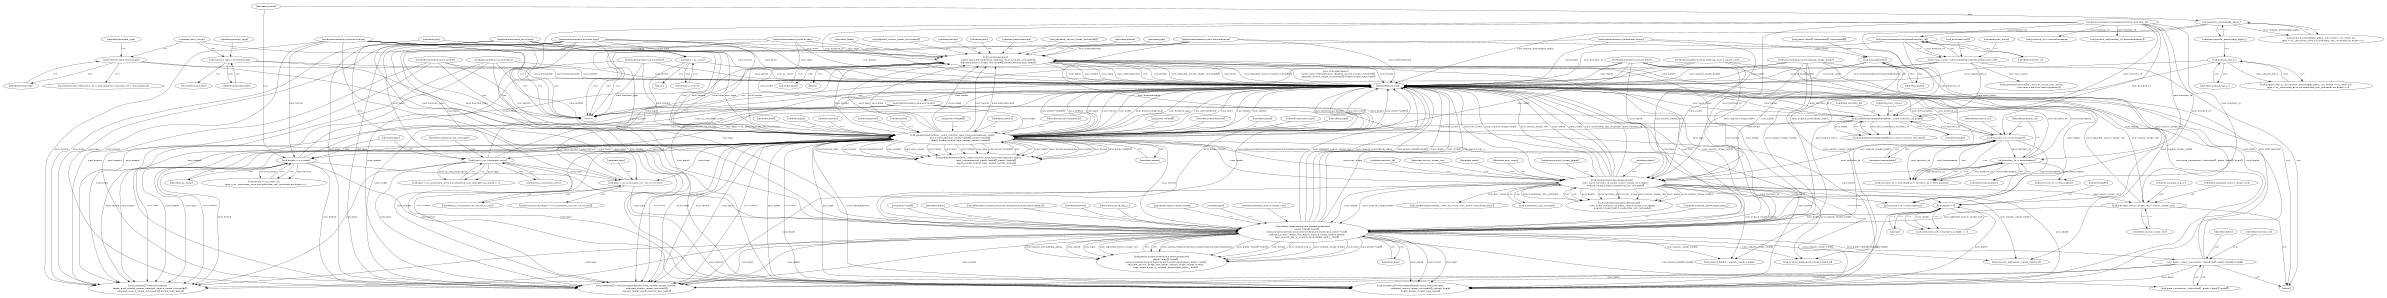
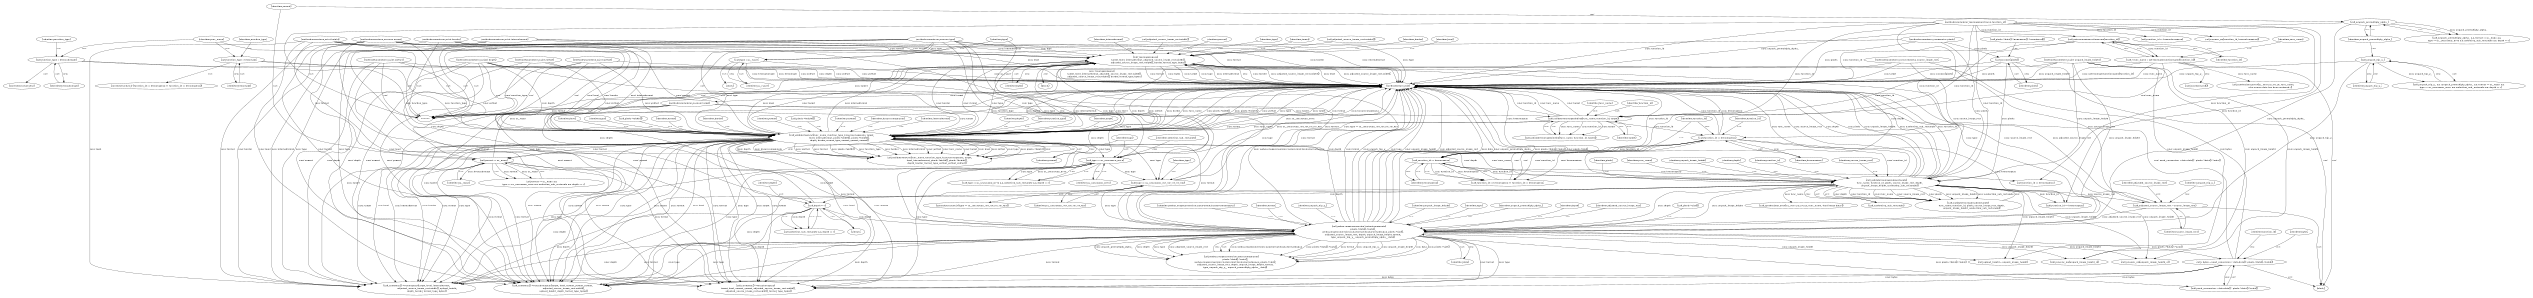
node "(MethodParameterIn,GLint level)": label "(MethodParameterIn,GLint level)" -> "(MethodParameterIn,GLint height)"
edge "(Call,isContextLost())" -> "(Call,* func_name = GetTexImageFunctionName(function_id))": reversed
node "(Identifier,has)": label "(Identifier,has)" -> "(Identifier,yoffset)"
edge "(Call,format == GL_RGBA)" -> "(Identifier,GL_RGBA)": label "CFG: " -> "DDG: kTexSubImage"
